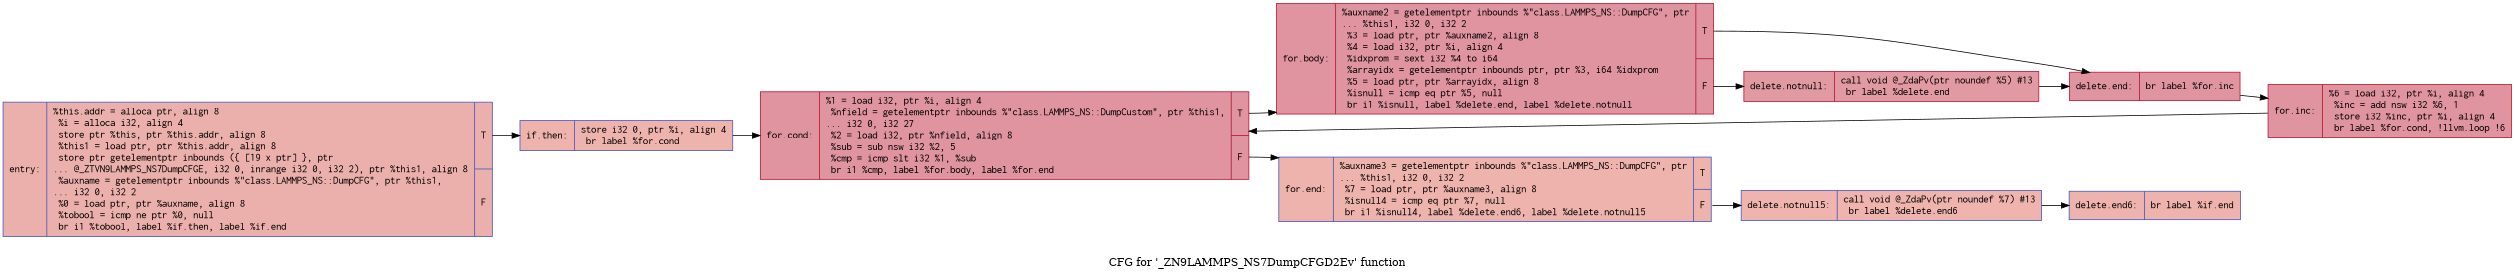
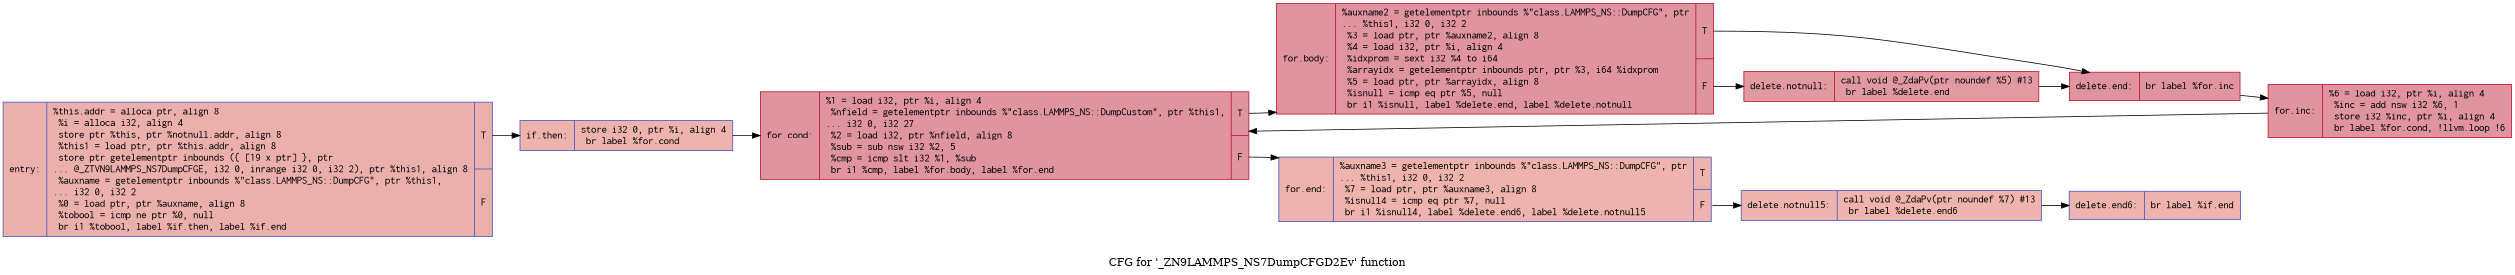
node "entry:": text "store ptr %this, ptr %this.addr, align 8" -> "store ptr %this, ptr %notnull.addr, align 8"
